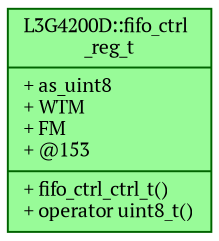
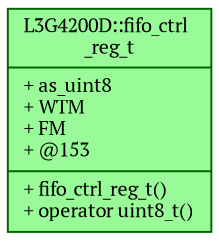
node "L3G4200D::fifo_ctrl": text "+ fifo_ctrl_ctrl_t()" -> "+ fifo_ctrl_reg_t()"
